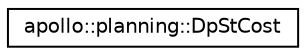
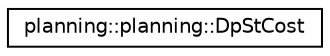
node "apollo::planning::DpStCost": label "apollo::planning::DpStCost" -> "planning::planning::DpStCost"
